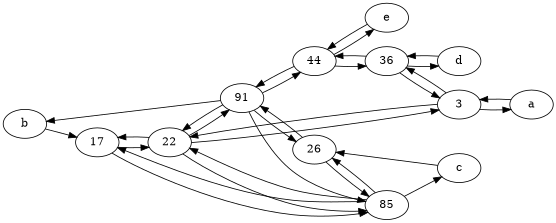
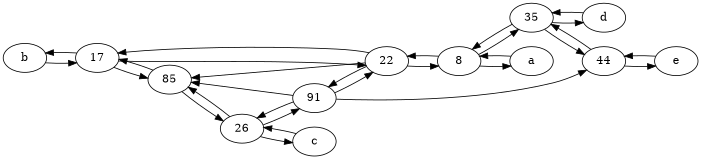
node "36": label "36" -> "35"
edge "44" -> "91": removed
node "3": label "3" -> "8"
edge "91" -> "b": now "17" -> "b"
edge "85" -> "22": removed
edge "85" -> "c": now "26" -> "c"
